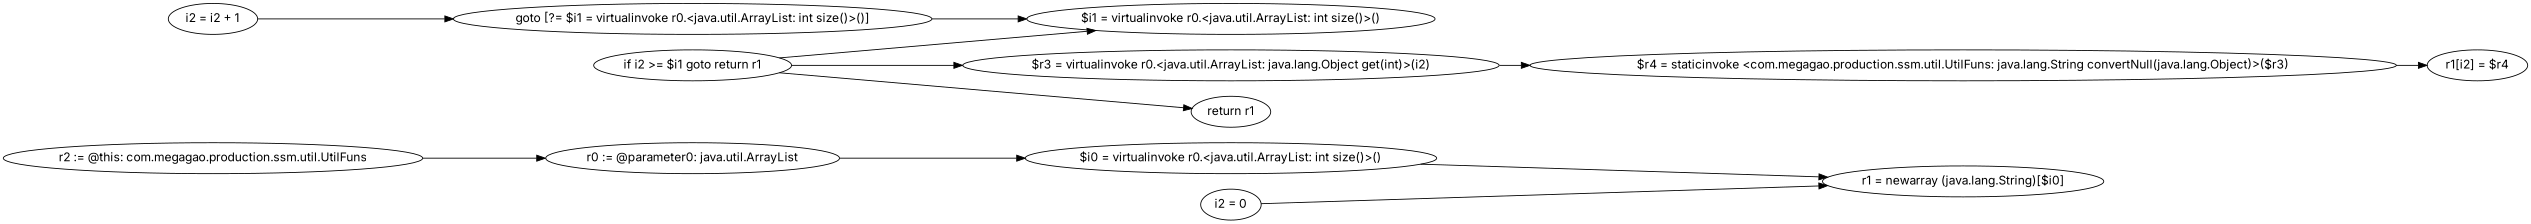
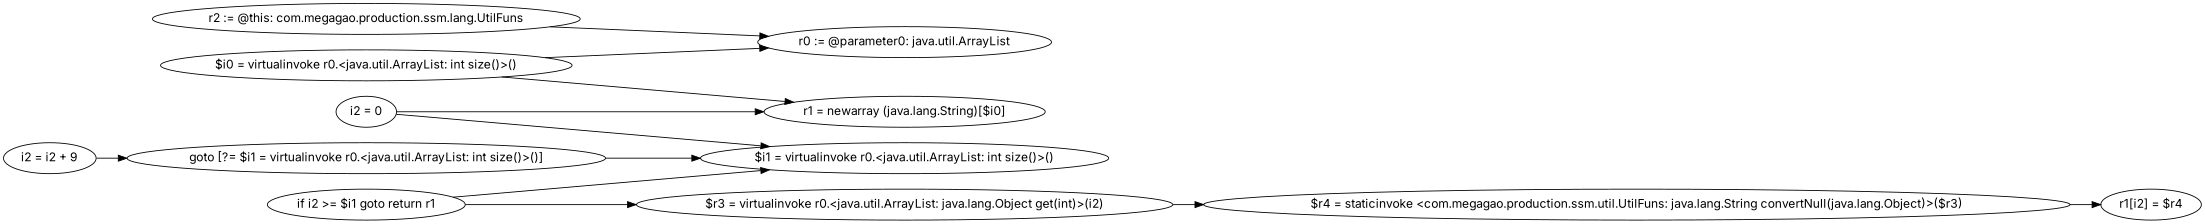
node "i2 = i2 + 1": label "i2 = i2 + 1" -> "i2 = i2 + 9"
node "return r1": removed
edge "i2 = 0" -> "$i1 = virtualinvoke r0.<java.util.ArrayList: int size()>()": added
node "r2 := @this: com.megagao.production.ssm.util.UtilFuns": label "r2 := @this: com.megagao.production.ssm.util.UtilFuns" -> "r2 := @this: com.megagao.production.ssm.lang.UtilFuns"
edge "r0 := @parameter0: java.util.ArrayList" -> "$i0 = virtualinvoke r0.<java.util.ArrayList: int size()>()": reversed
